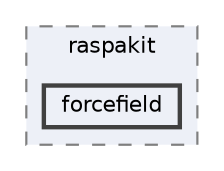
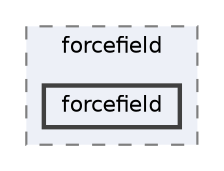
cluster "raspakit": label "raspakit" -> "forcefield"
